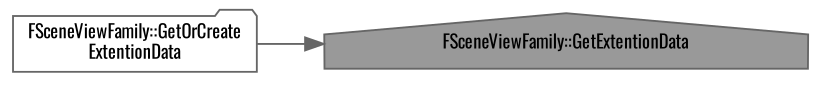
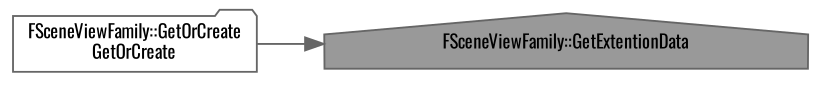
node "FSceneViewFamily::GetOrCreate ExtentionData": label "FSceneViewFamily::GetOrCreate ExtentionData" -> "FSceneViewFamily::GetOrCreate GetOrCreate"
